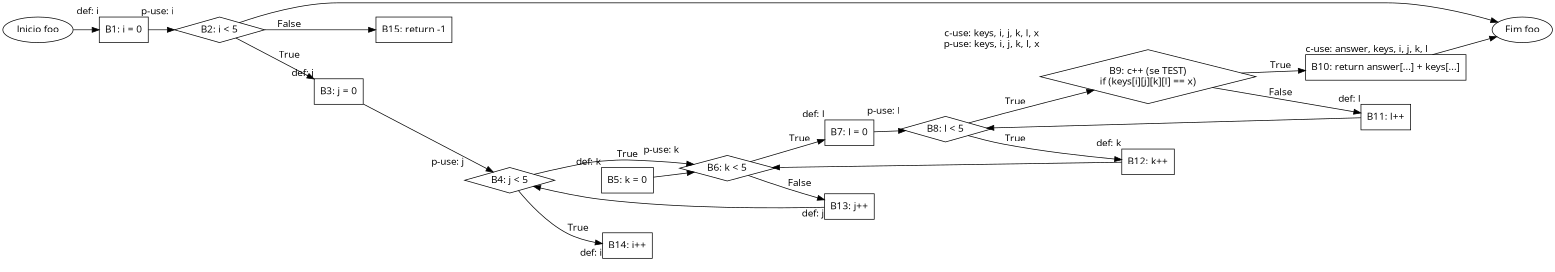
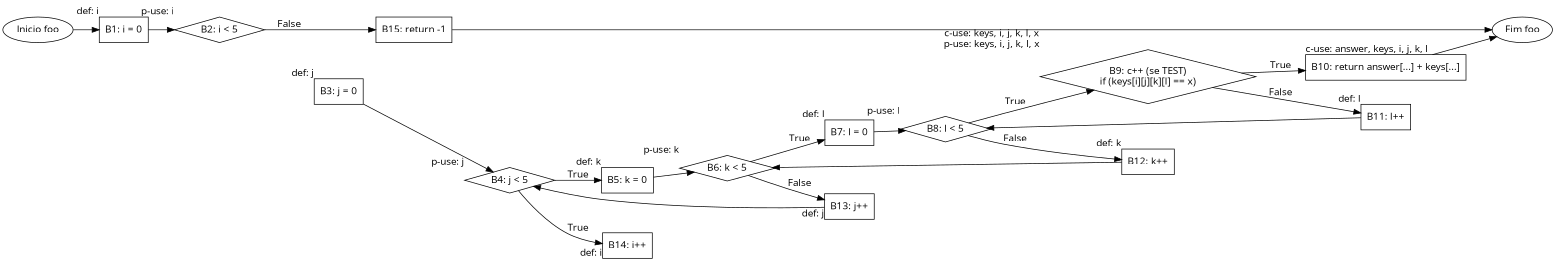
edge "B2: i < 5 p-use: i" -> "Fim foo": now "B15: return -1" -> "Fim foo"
edge "B2: i < 5 p-use: i" -> "B3: j = 0 def: j": removed, label "True"
edge "B8: l < 5 p-use: l" -> "B12: k++ def: k": label "True" -> "False"
edge "B4: j < 5 p-use: j" -> "B6: k < 5 p-use: k": now "B4: j < 5 p-use: j" -> "B5: k = 0 def: k"
